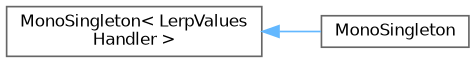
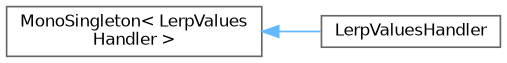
node "MonoSingleton": label "MonoSingleton" -> "LerpValuesHandler"
